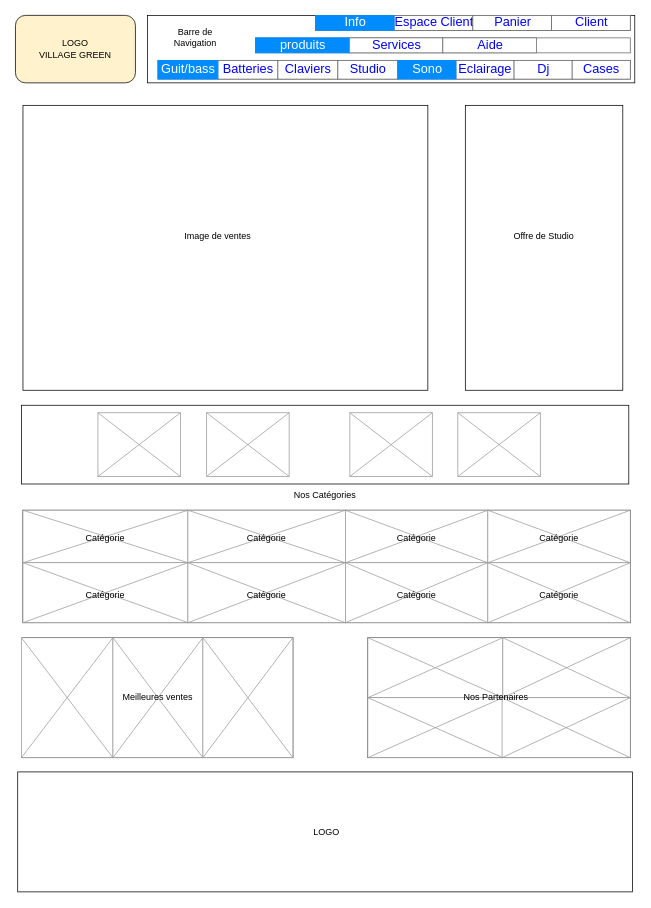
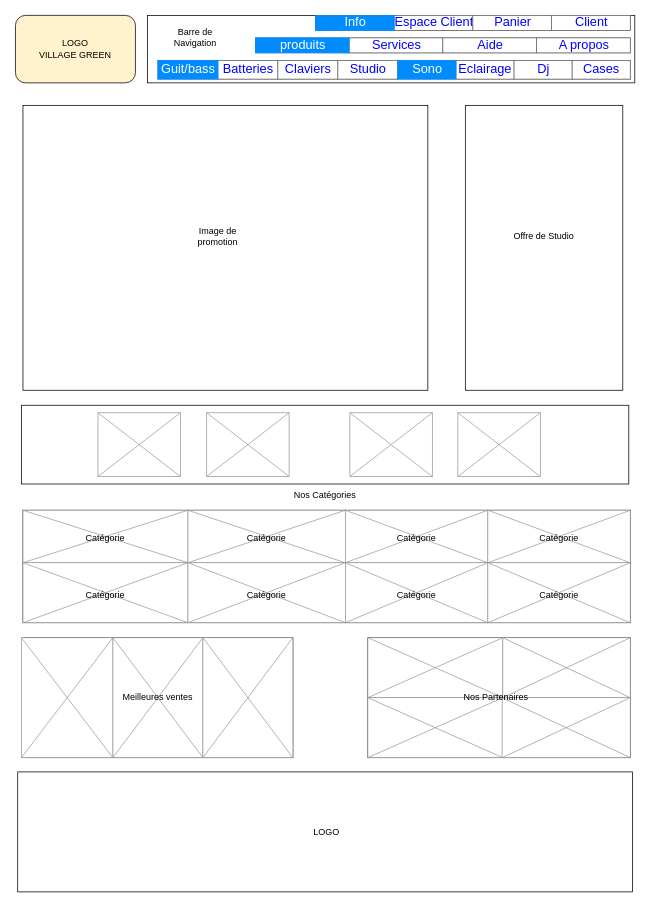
node "A propos": added
node "Image de ventes": label "Image de ventes" -> "Image de promotion"
